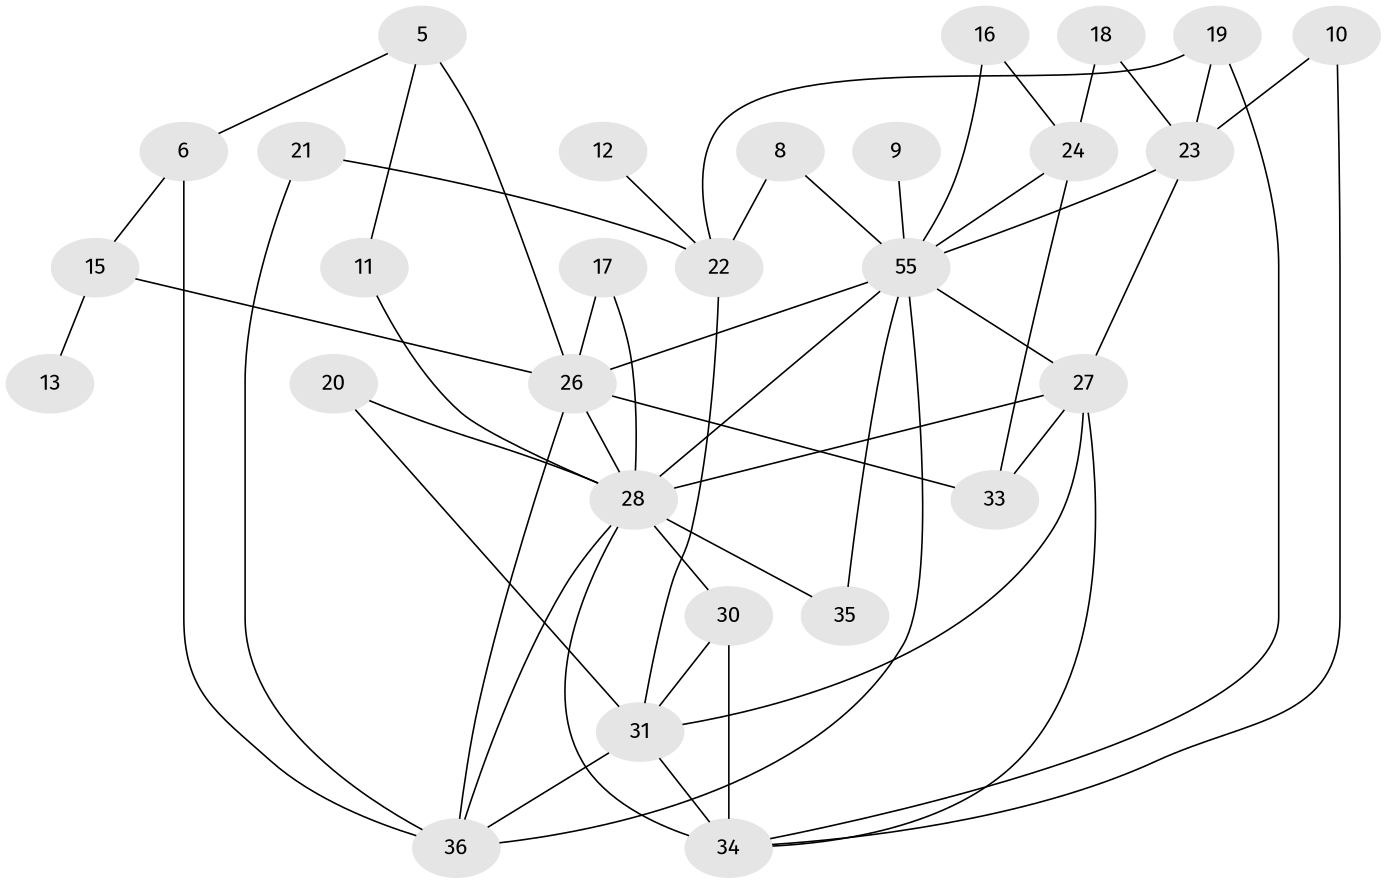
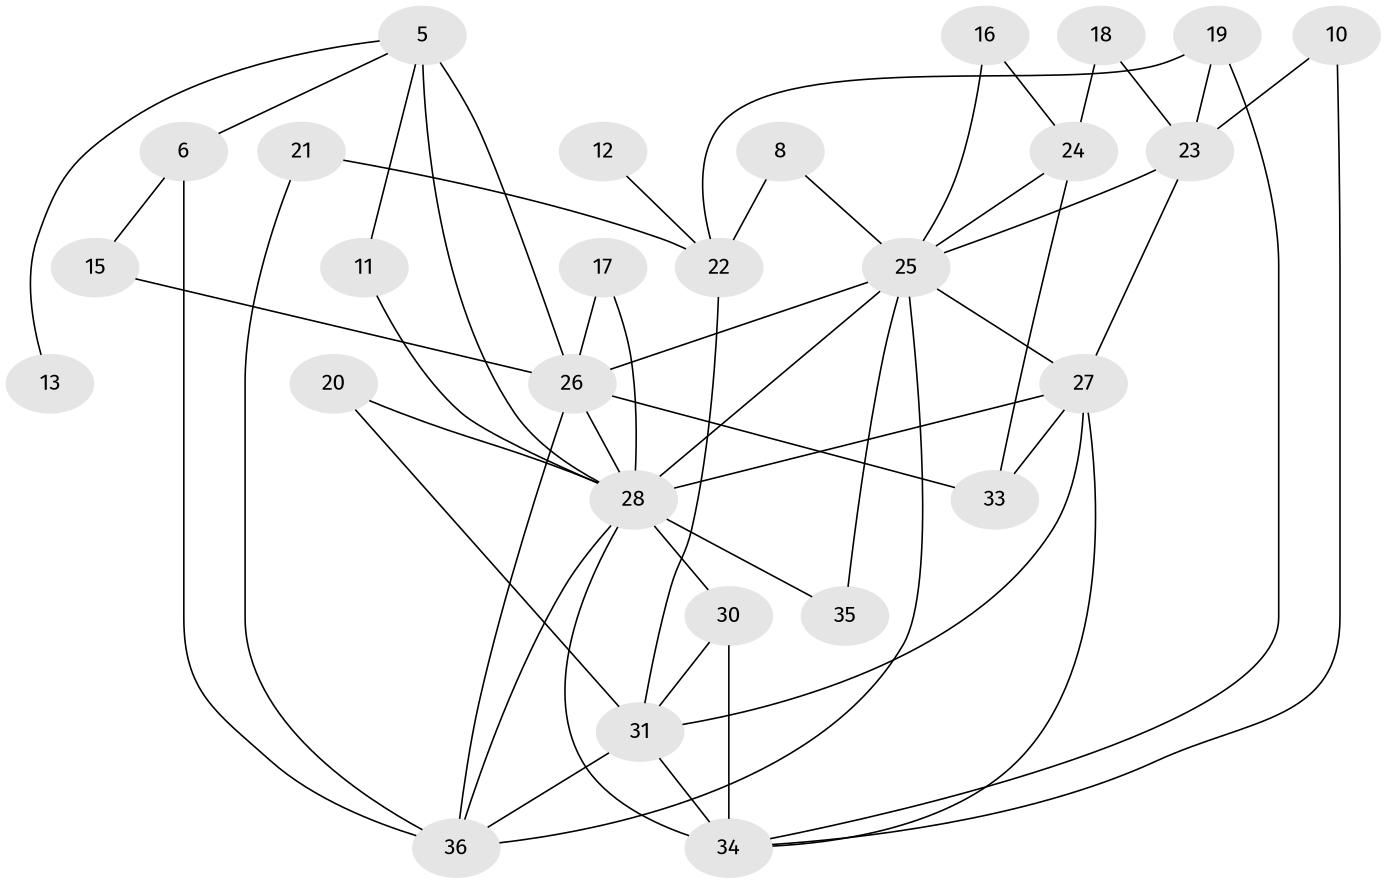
node "9": removed
node "55": label "55" -> "25"
edge "5" -- "28": added
edge "15" -- "13": now "5" -- "13"
